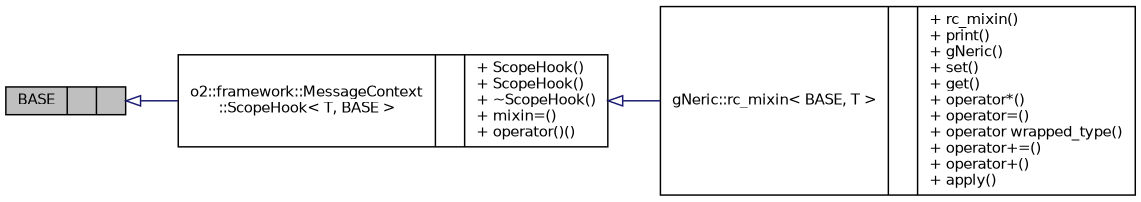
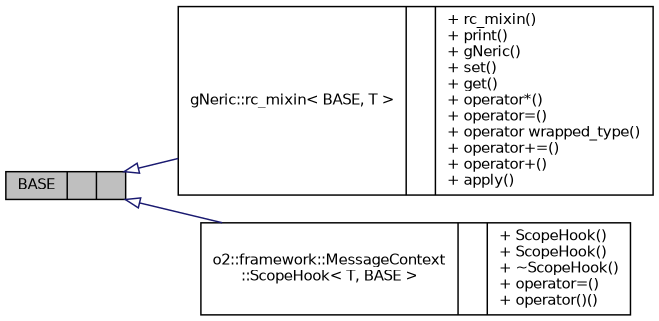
edge "gNeric::rc_mixin< BASE, T >" -> "o2::framework::MessageContext": now "gNeric::rc_mixin< BASE, T >" -> "BASE"
node "o2::framework::MessageContext": text "+ mixin=()" -> "+ operator=()"
